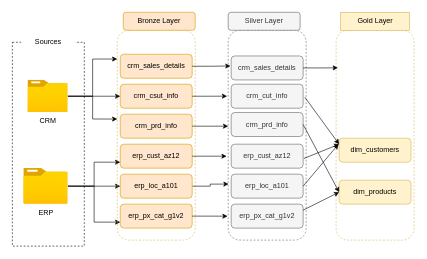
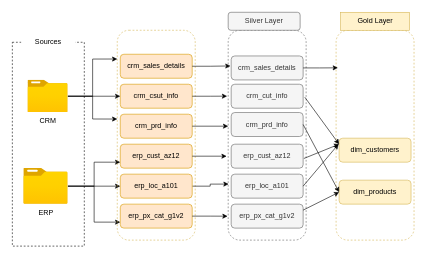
node "Bronze Layer": removed
